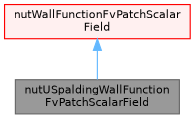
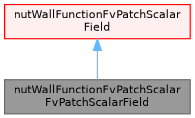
node "nutUSpaldingWallFunction FvPatchScalarField": label "nutUSpaldingWallFunction FvPatchScalarField" -> "nutWallFunctionFvPatchScalar FvPatchScalarField"
